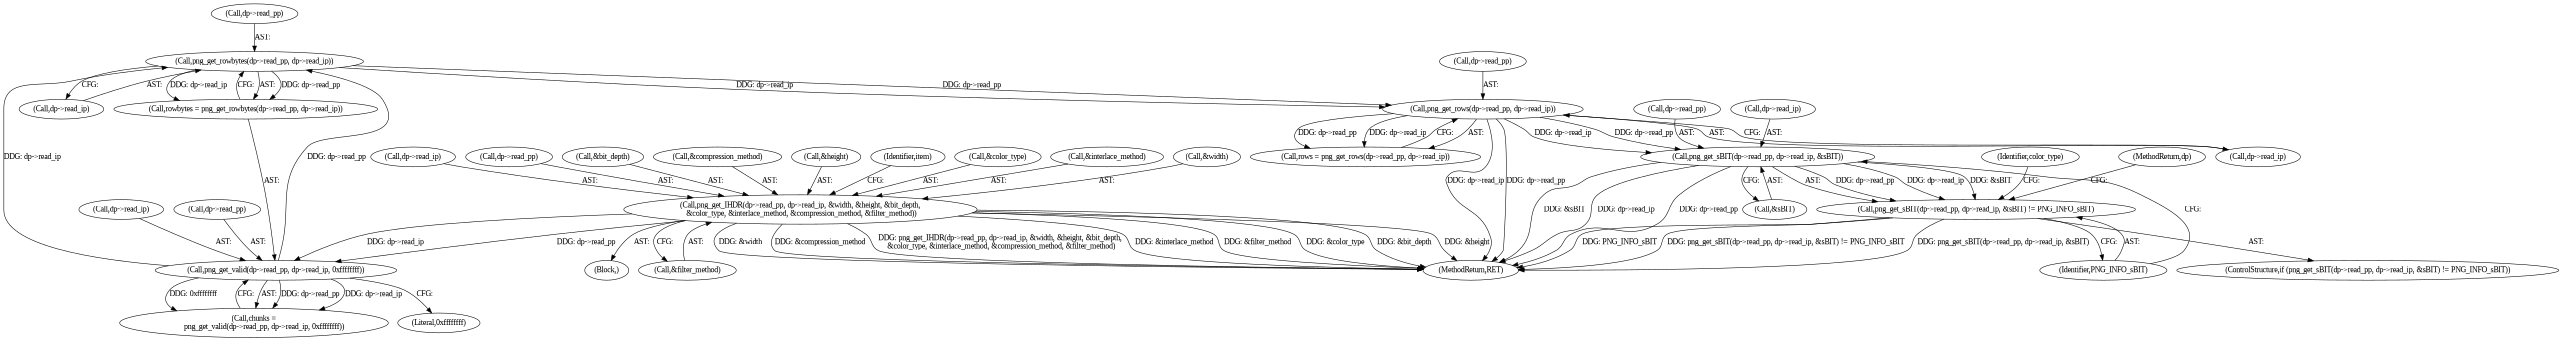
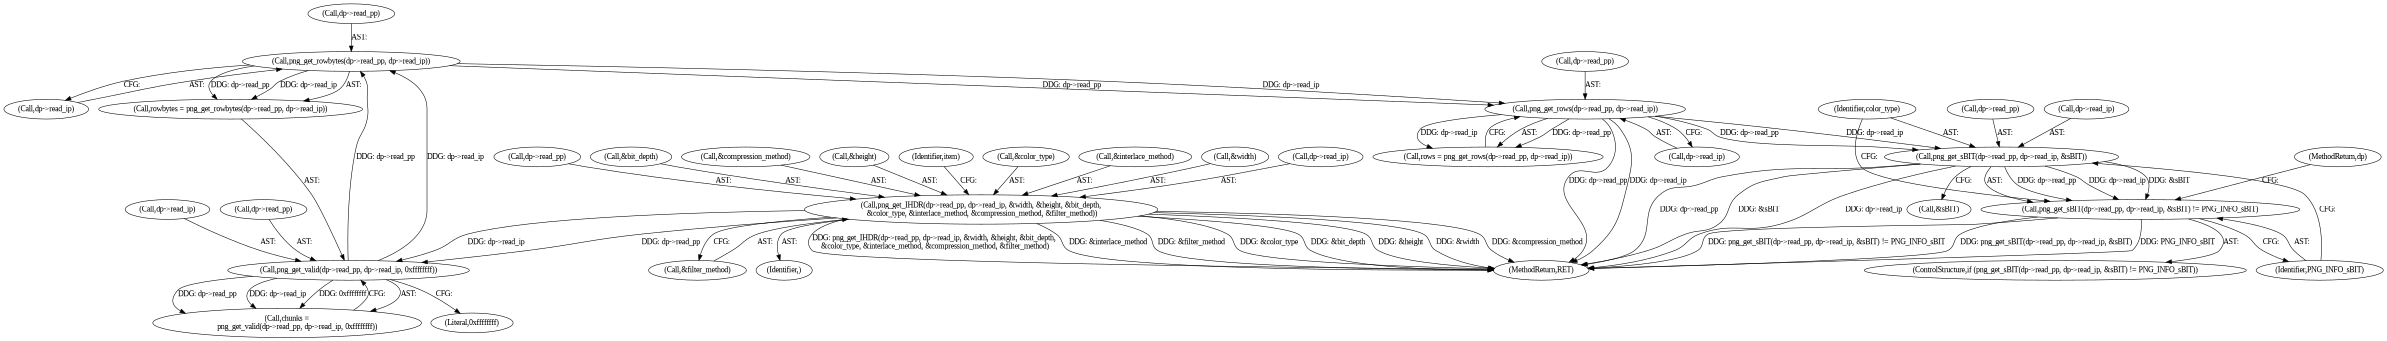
edge "(Call,rowbytes = png_get_rowbytes(dp->read_pp, dp->read_ip))" -> "(Call,png_get_rowbytes(dp->read_pp, dp->read_ip))": removed, label "CFG:"
edge "(Call,&sBIT)" -> "(Call,png_get_sBIT(dp->read_pp, dp->read_ip, &sBIT))": now "(Identifier,color_type)" -> "(Call,png_get_sBIT(dp->read_pp, dp->read_ip, &sBIT))"
node "(Block,)": label "(Block,)" -> "(Identifier,)"
